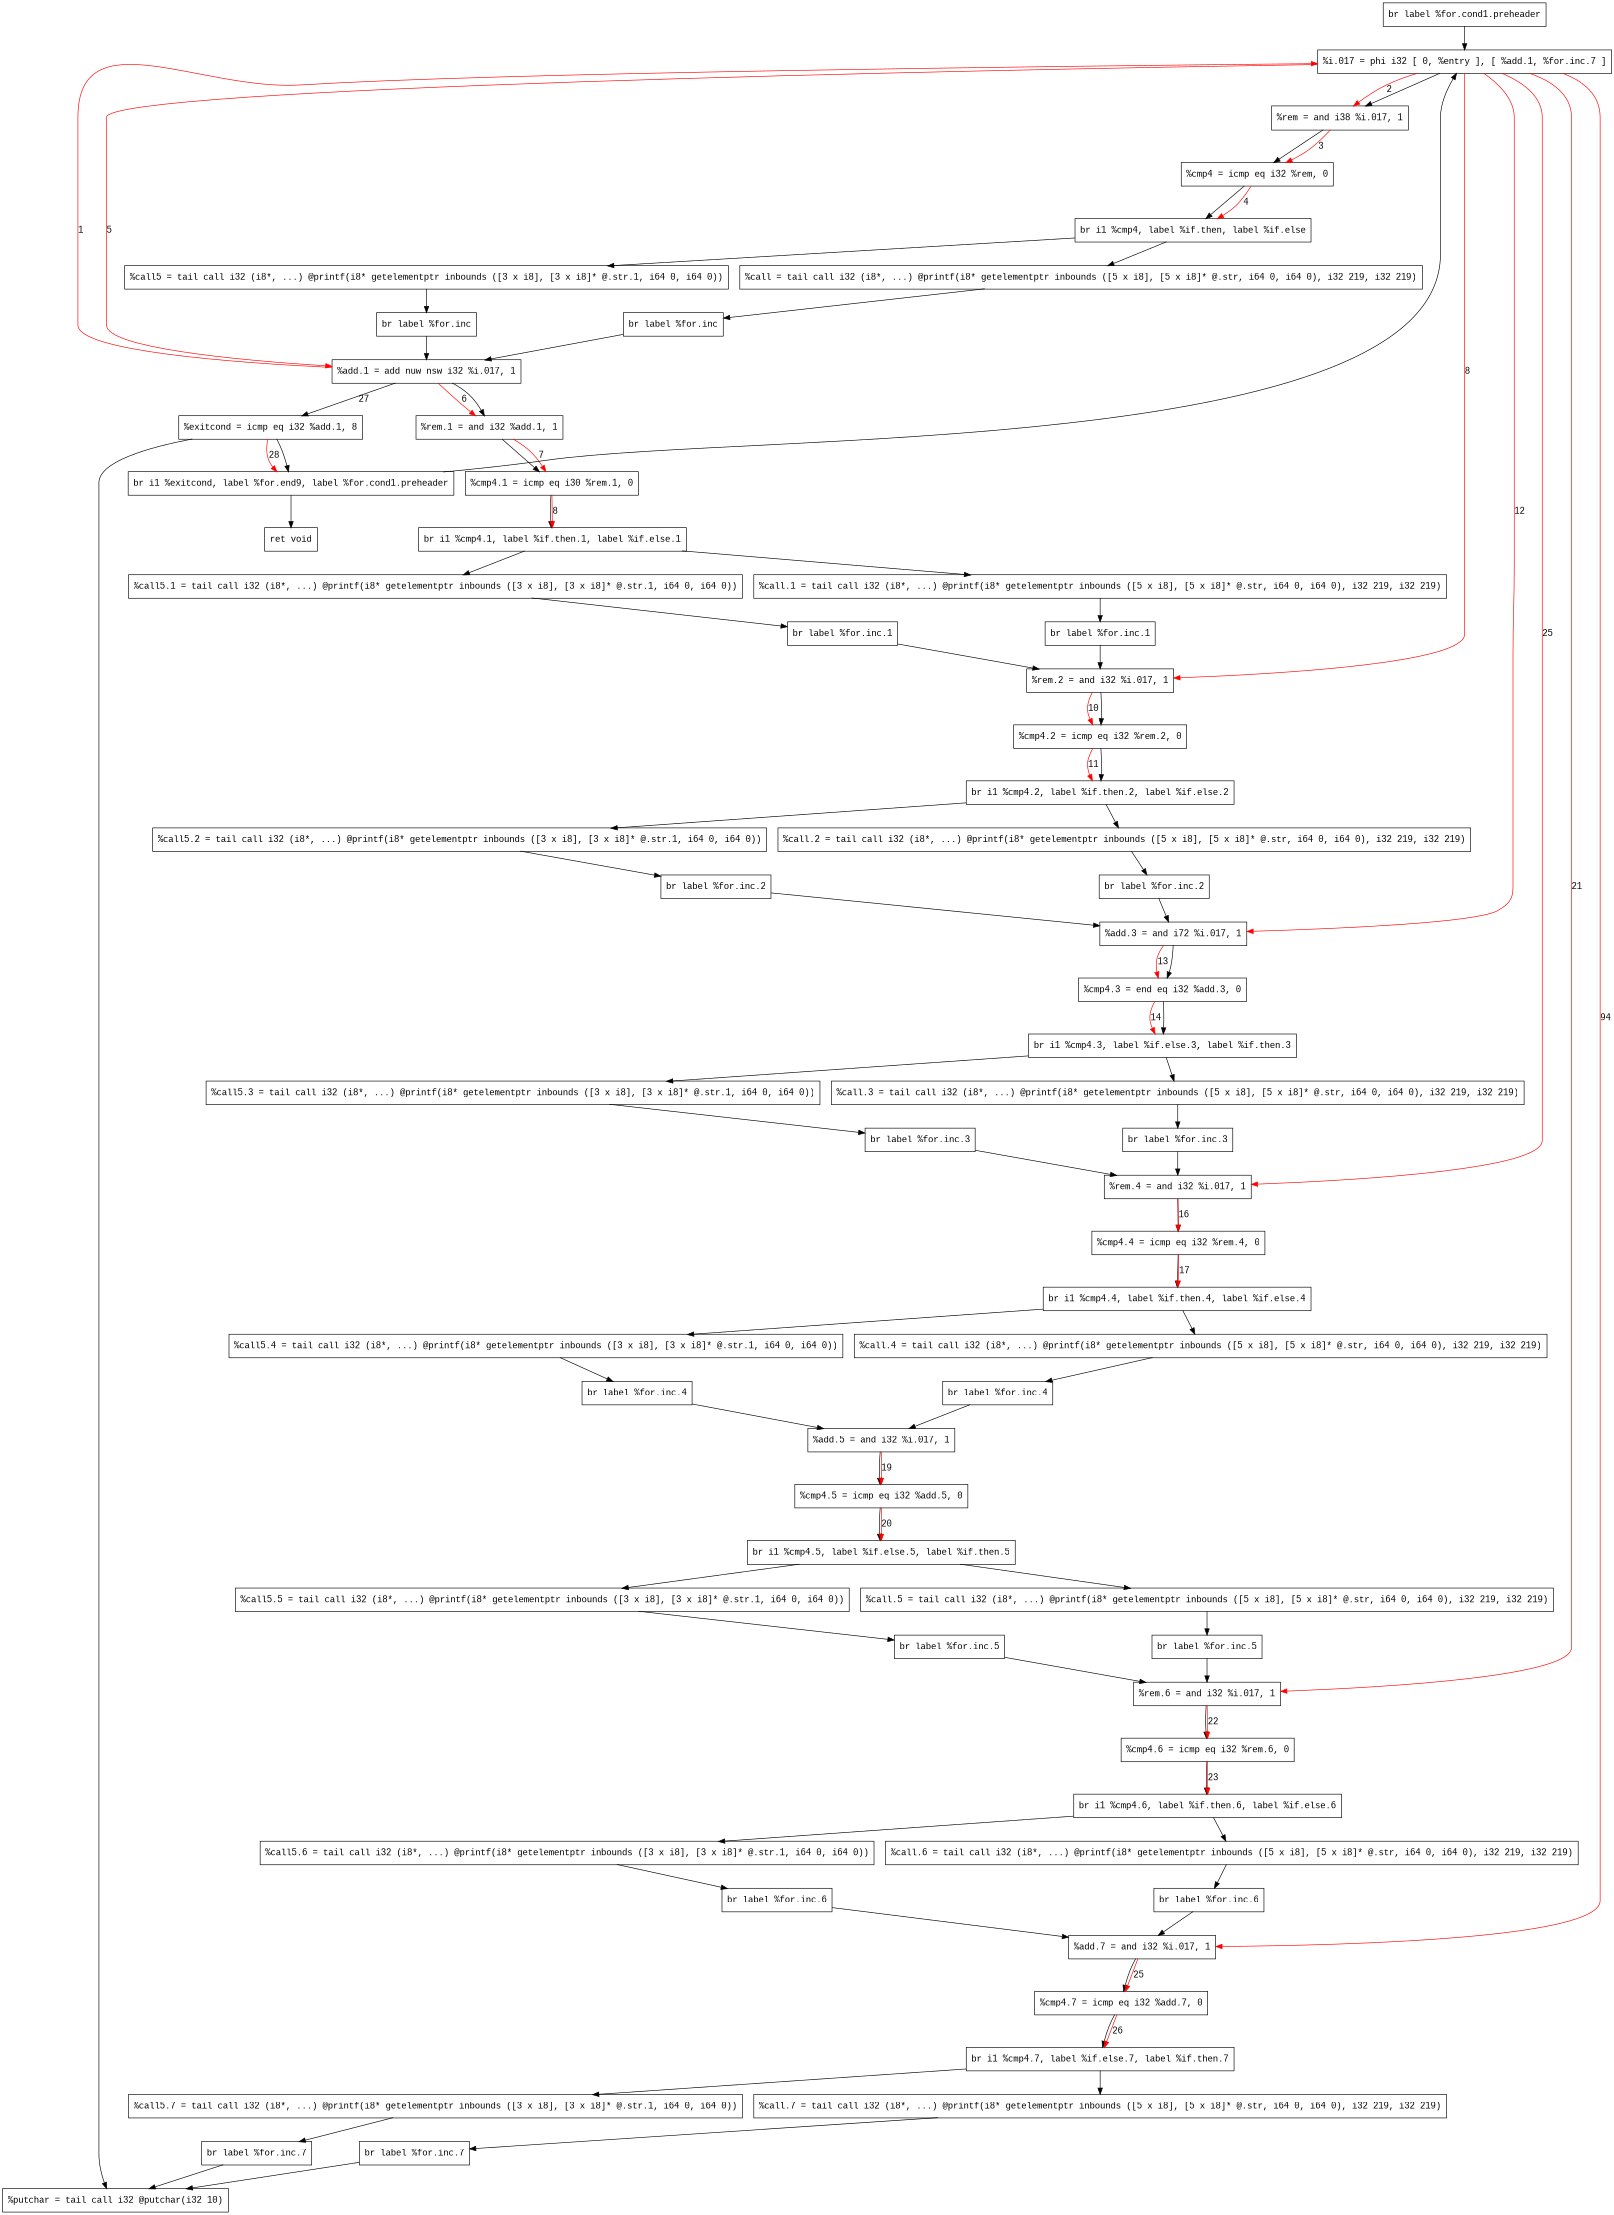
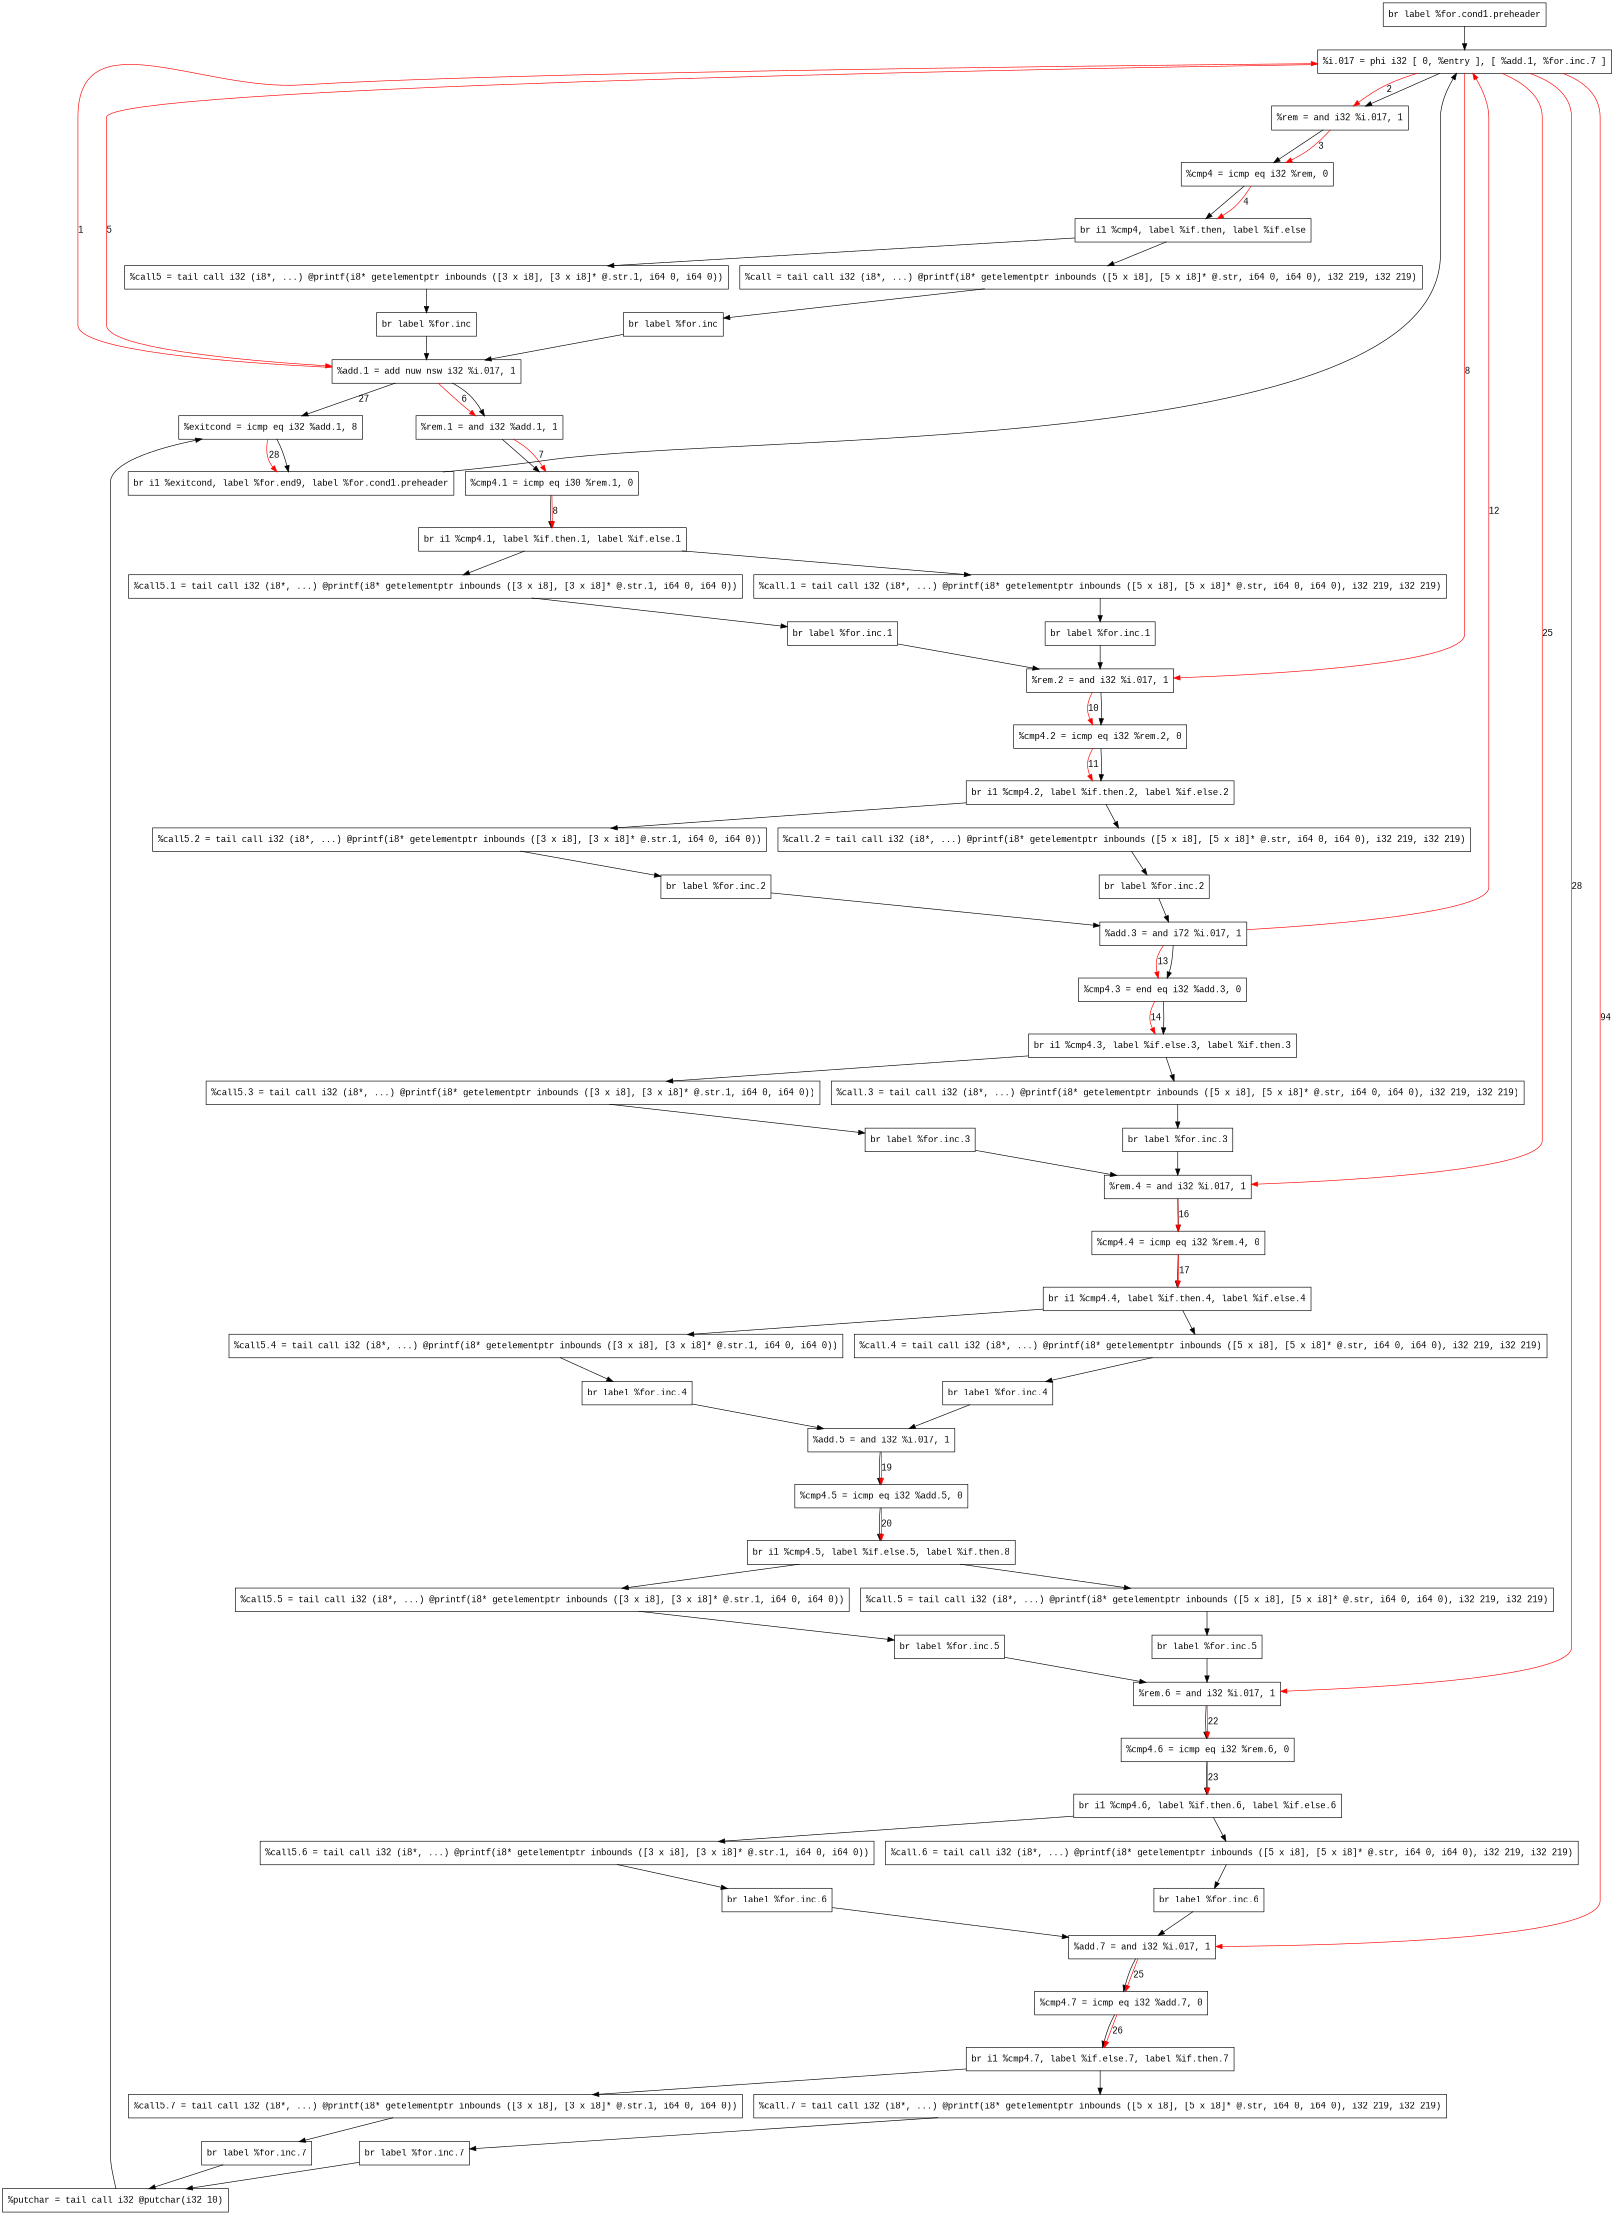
node "%rem = and i38 %i.017, 1": label "%rem = and i38 %i.017, 1" -> "%rem = and i32 %i.017, 1"
node "ret void": removed
edge "%i.017 = phi i32 [ 0, %entry ], [ %add.1, %for.inc.7 ]" -> "%add.3 = and i72 %i.017, 1": reversed
edge "%i.017 = phi i32 [ 0, %entry ], [ %add.1, %for.inc.7 ]" -> "%rem.6 = and i32 %i.017, 1": label "21" -> "28"
edge "%exitcond = icmp eq i32 %add.1, 8" -> "%putchar = tail call i32 @putchar(i32 10)": reversed
node "br i1 %cmp4.5, label %if.else.5, label %if.then.5": label "br i1 %cmp4.5, label %if.else.5, label %if.then.5" -> "br i1 %cmp4.5, label %if.else.5, label %if.then.8"
